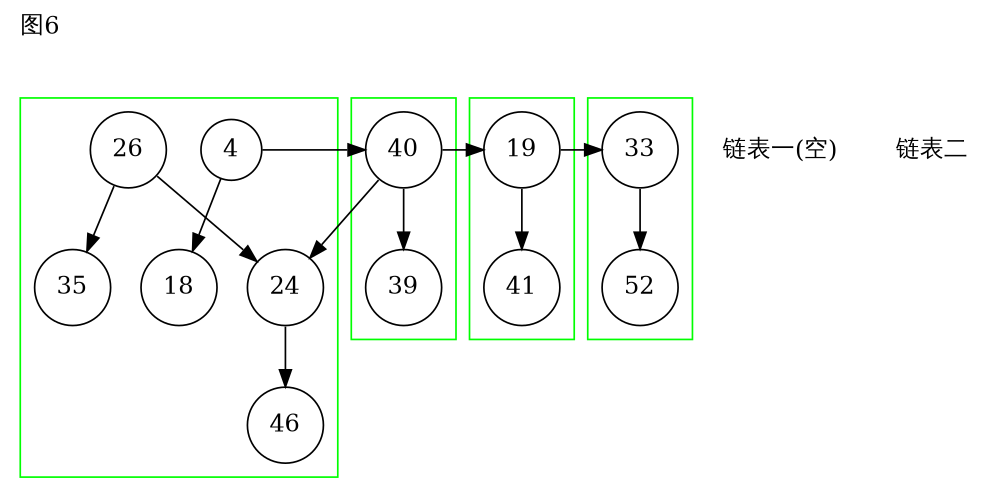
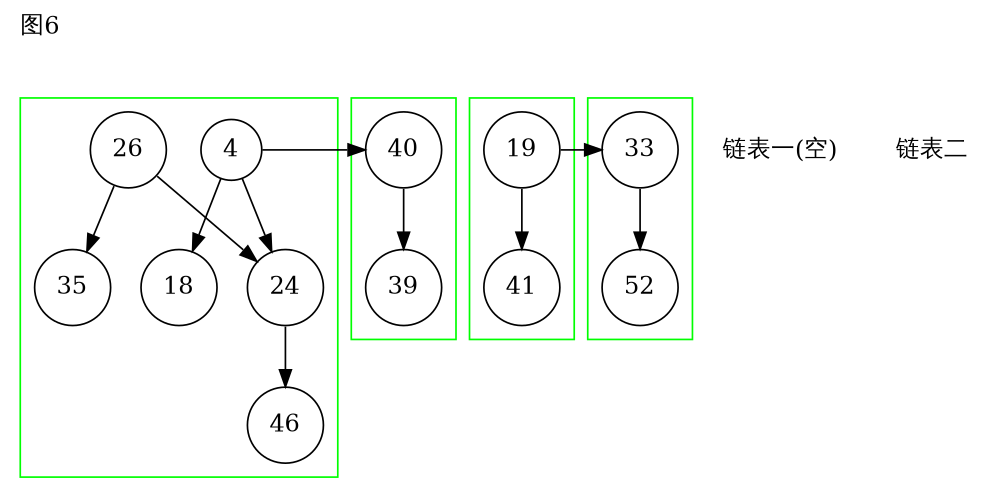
edge "40" -> "19": removed
edge "40" -> "24": now "4" -> "24"
